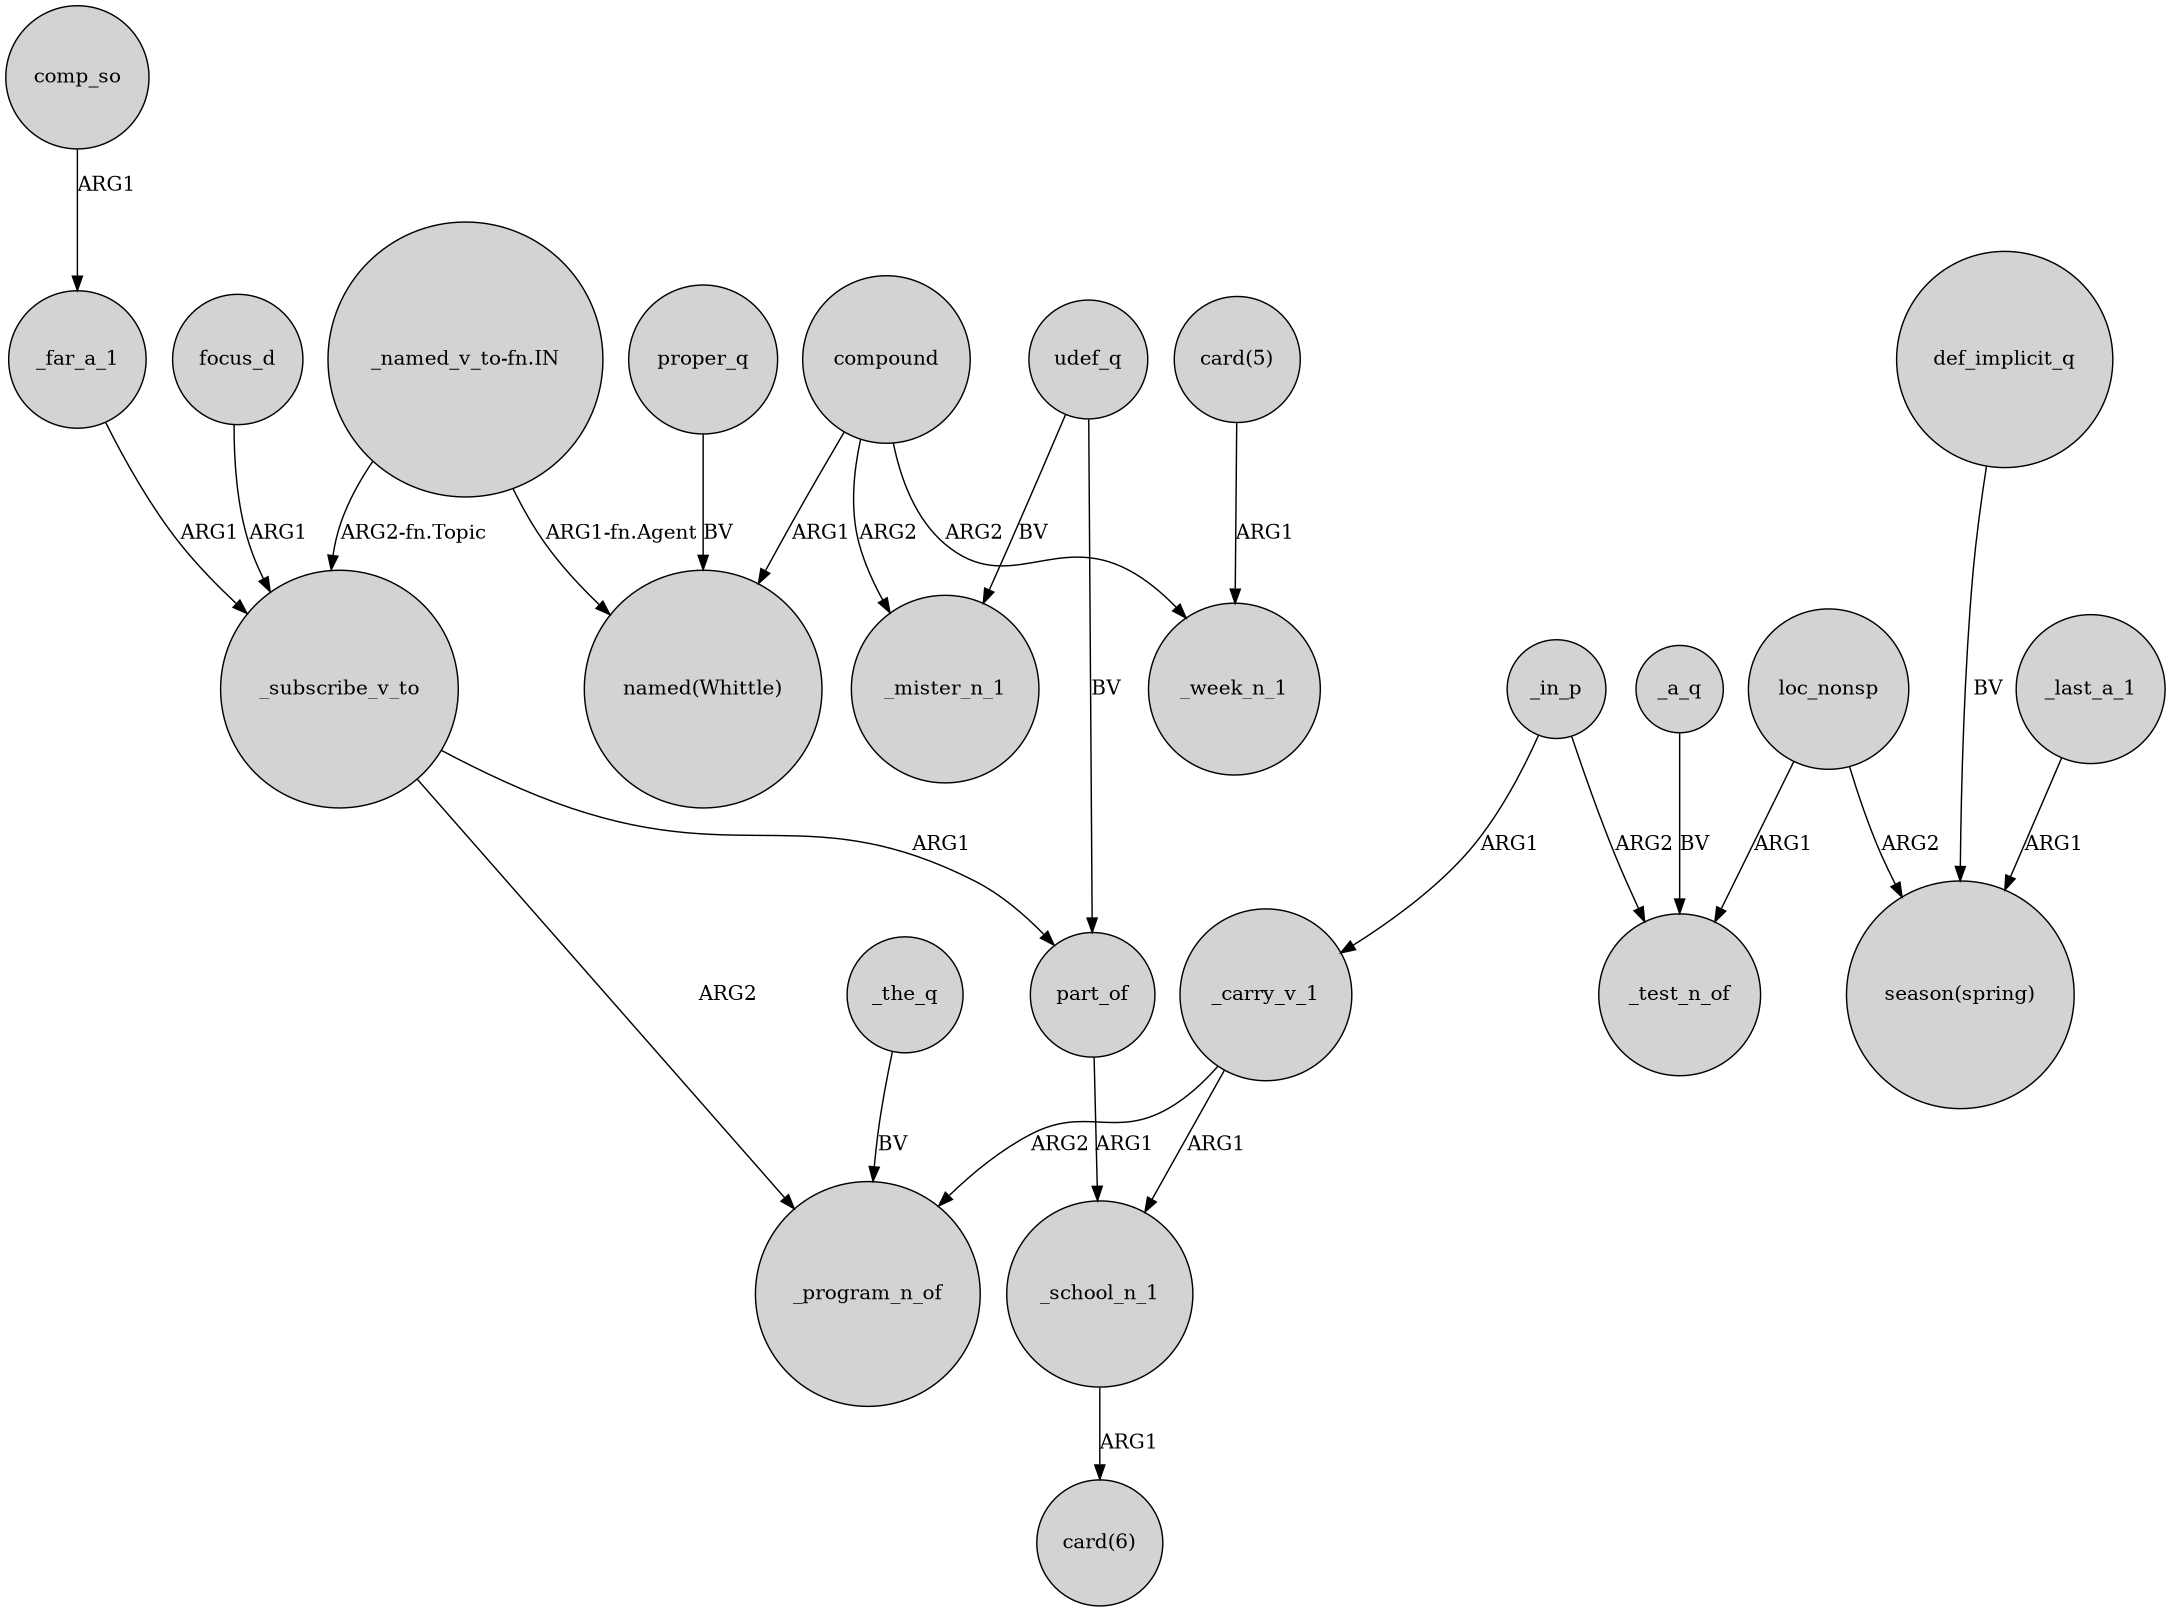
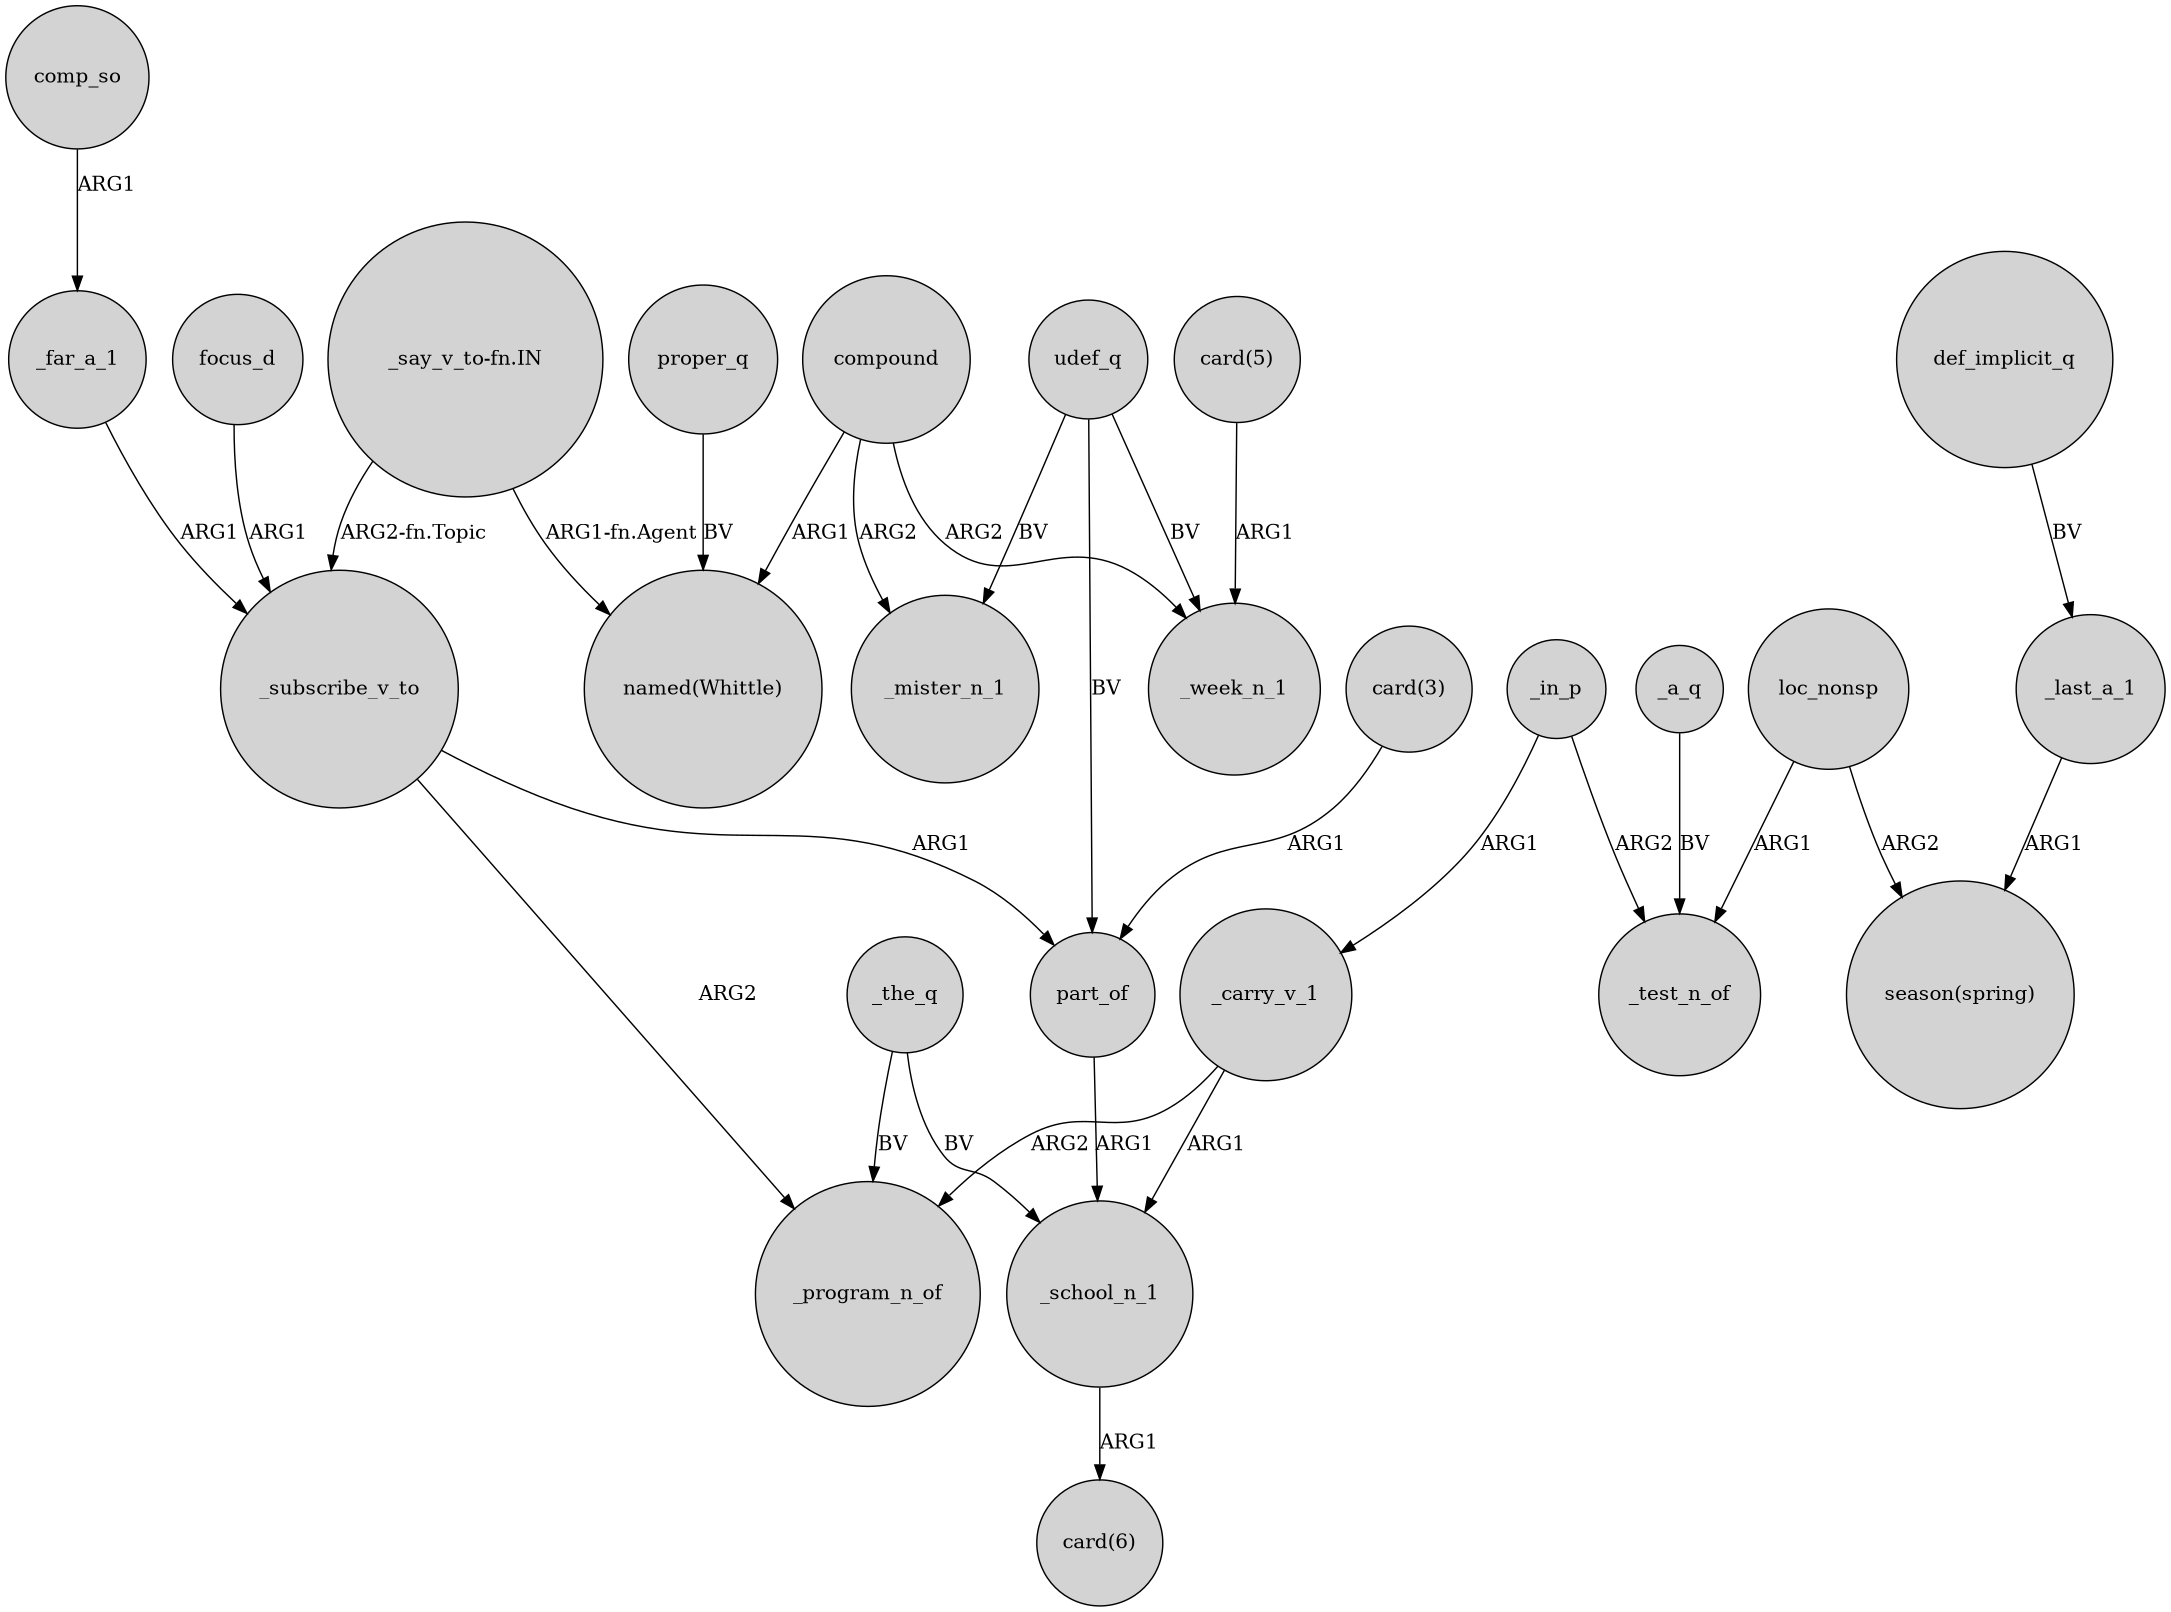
node "_named_v_to-fn.IN": label "_named_v_to-fn.IN" -> "_say_v_to-fn.IN"
edge "udef_q" -> "_week_n_1": added, label "BV"
edge "def_implicit_q" -> "season(spring)": now "def_implicit_q" -> "_last_a_1"
node "card(3)": added
edge "_the_q" -> "_school_n_1": added, label "BV"
